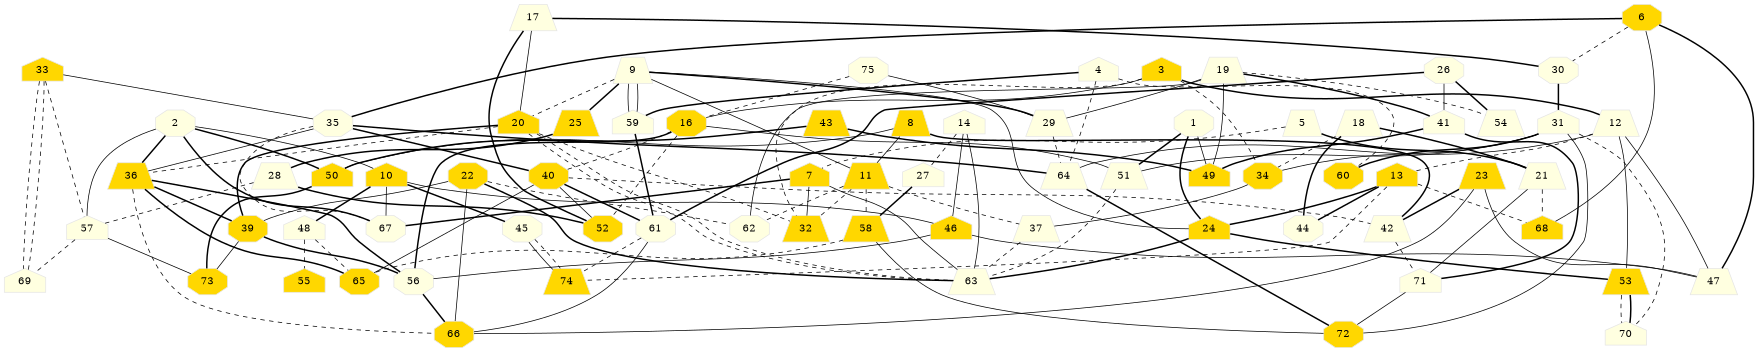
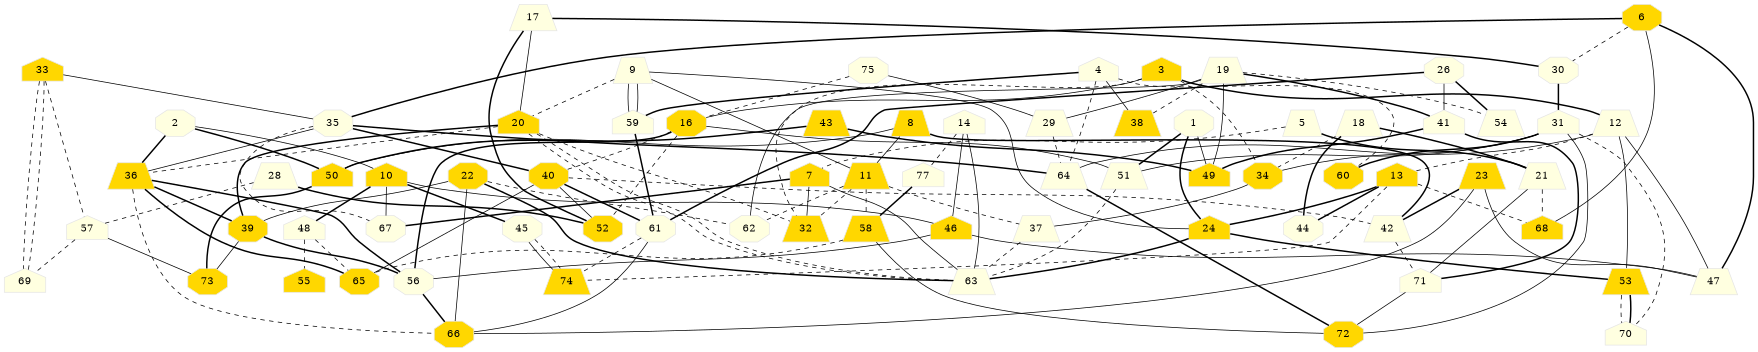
edge "9" -- "29": removed
node "25": removed
node "38": added
edge "2" -- "57": removed
node "27": label "27" -> "77"
edge "2" -- "67": removed
